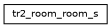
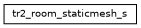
node "tr2_room_room_s": label "tr2_room_room_s" -> "tr2_room_staticmesh_s"
